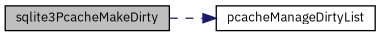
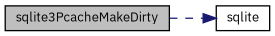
node "pcacheManageDirtyList": label "pcacheManageDirtyList" -> "sqlite"
